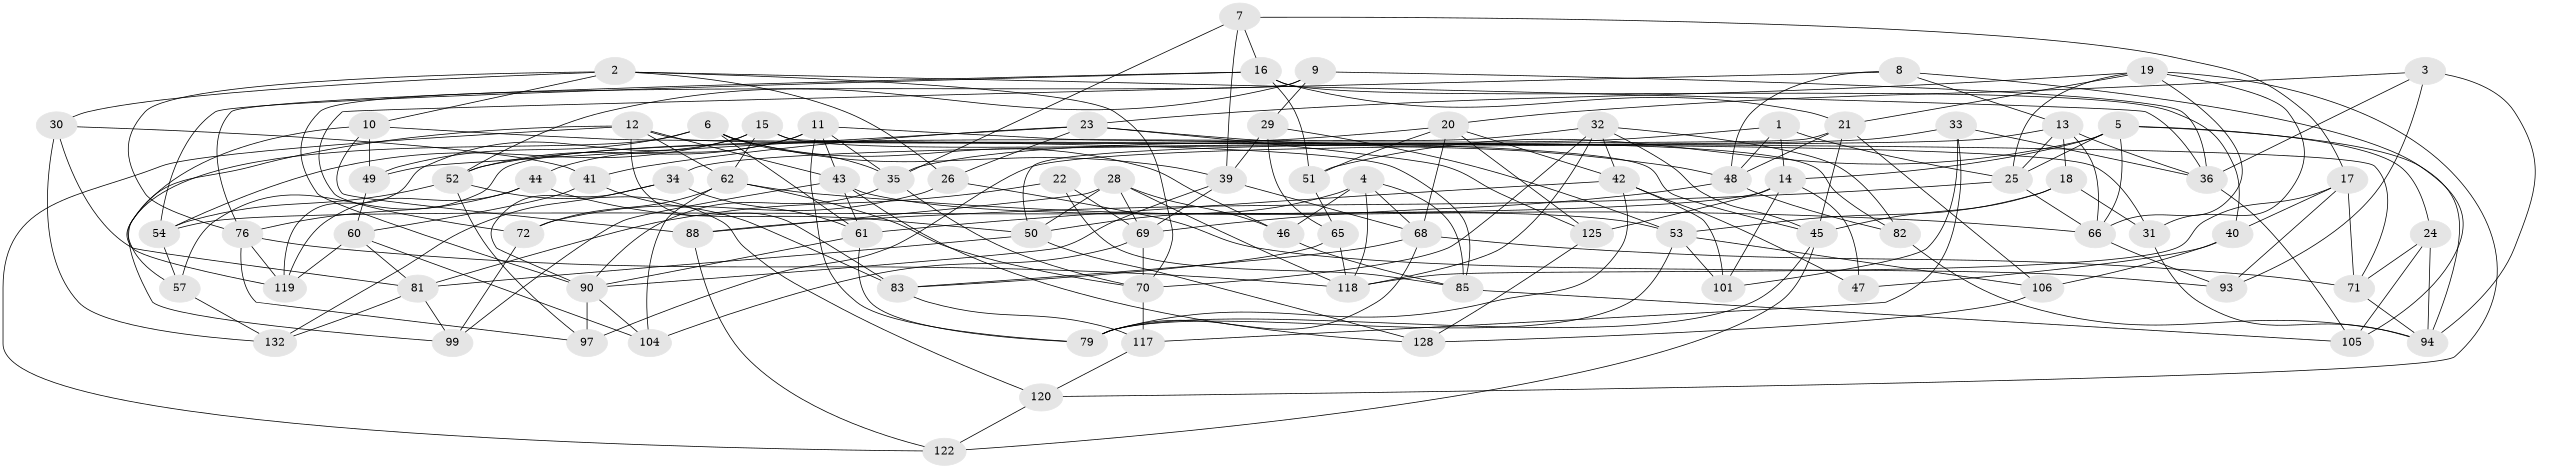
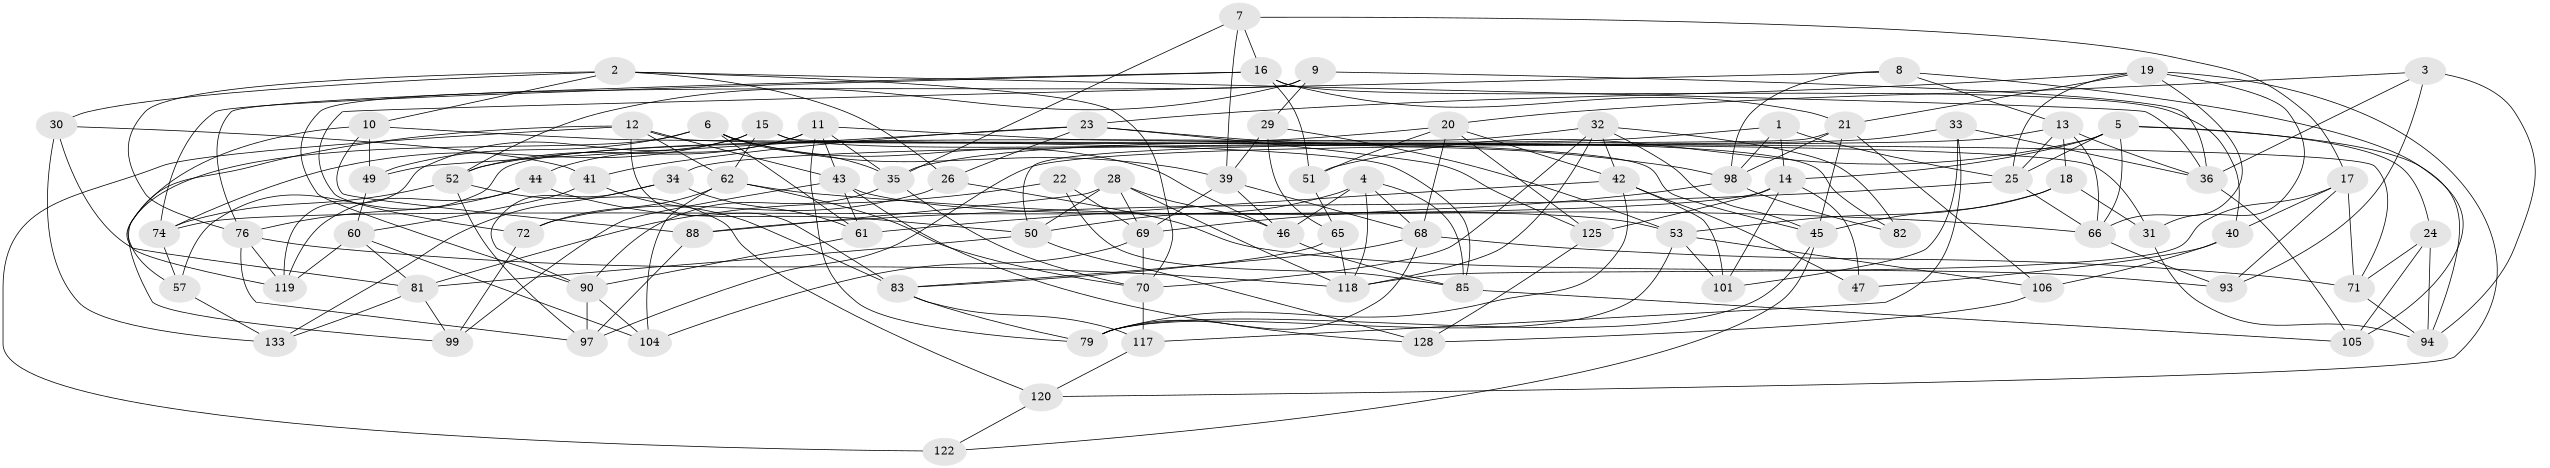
node "48": label "48" -> "98"
node "54": label "54" -> "74"
edge "39" -- "90": now "39" -- "46"
edge "61" -- "79": now "83" -- "79"
edge "82" -- "94": removed
node "132": label "132" -> "133"
edge "88" -- "122": now "88" -- "97"
